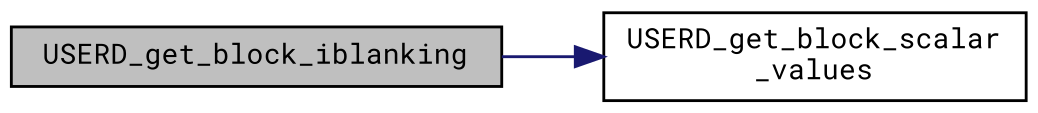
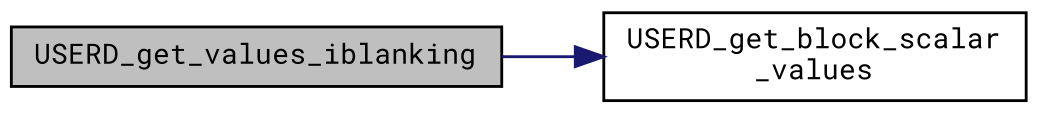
node "USERD_get_block_iblanking": label "USERD_get_block_iblanking" -> "USERD_get_values_iblanking"
